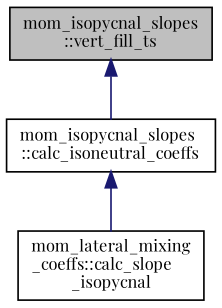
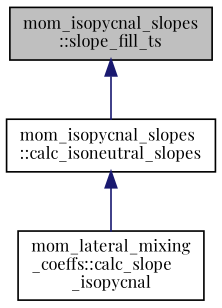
node "mom_isopycnal_slopes ::vert_fill_ts": label "mom_isopycnal_slopes ::vert_fill_ts" -> "mom_isopycnal_slopes ::slope_fill_ts"
node "mom_isopycnal_slopes ::calc_isoneutral_coeffs": label "mom_isopycnal_slopes ::calc_isoneutral_coeffs" -> "mom_isopycnal_slopes ::calc_isoneutral_slopes"
